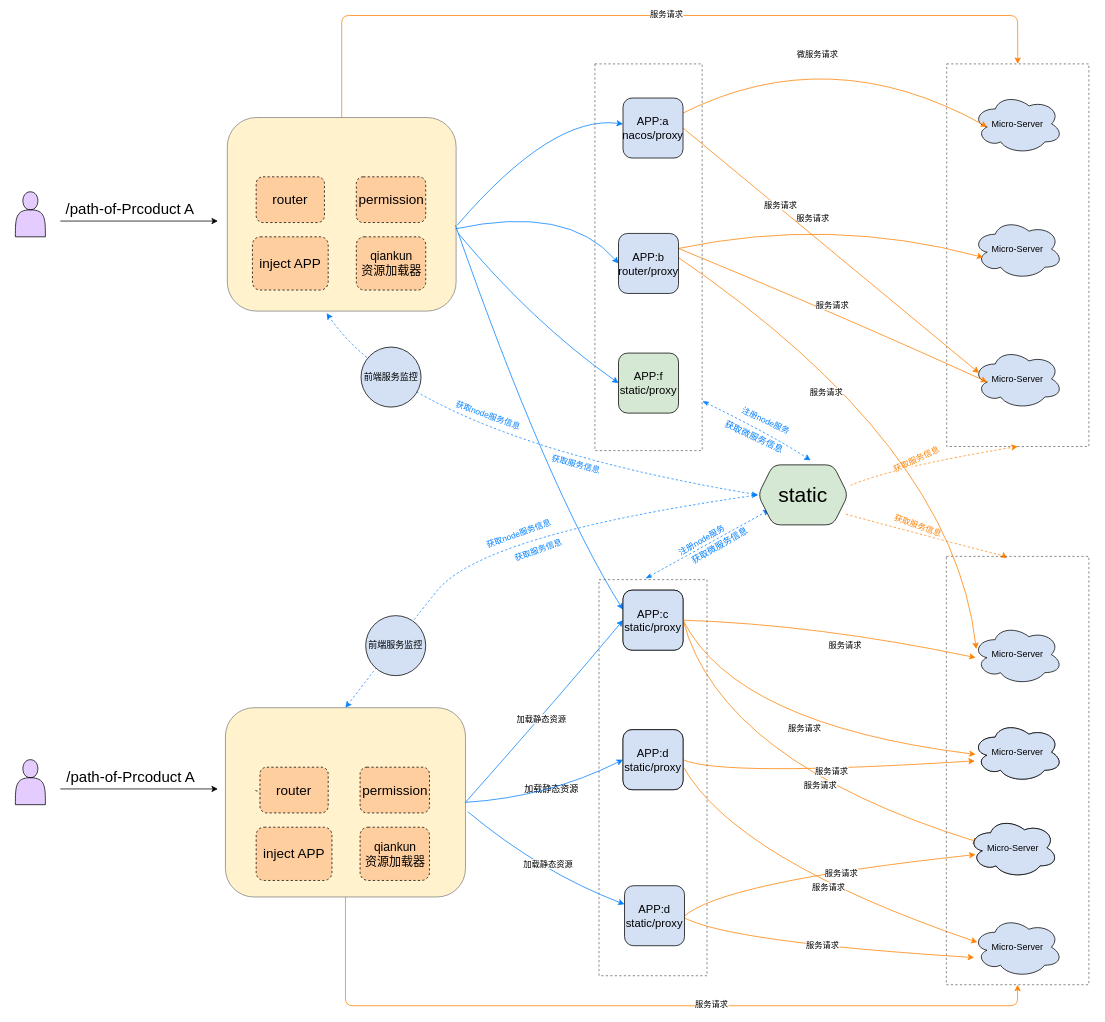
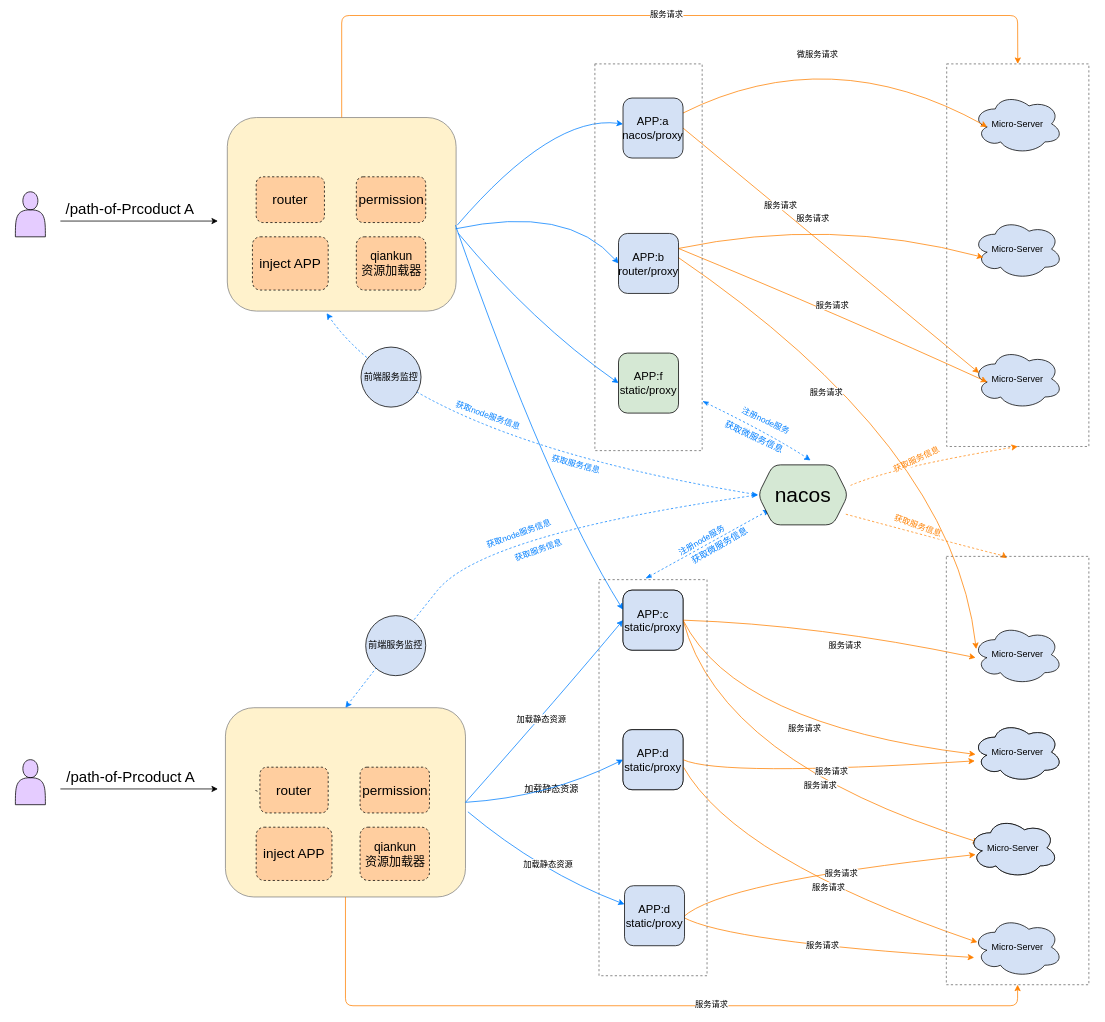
node "static": label "static" -> "nacos"
